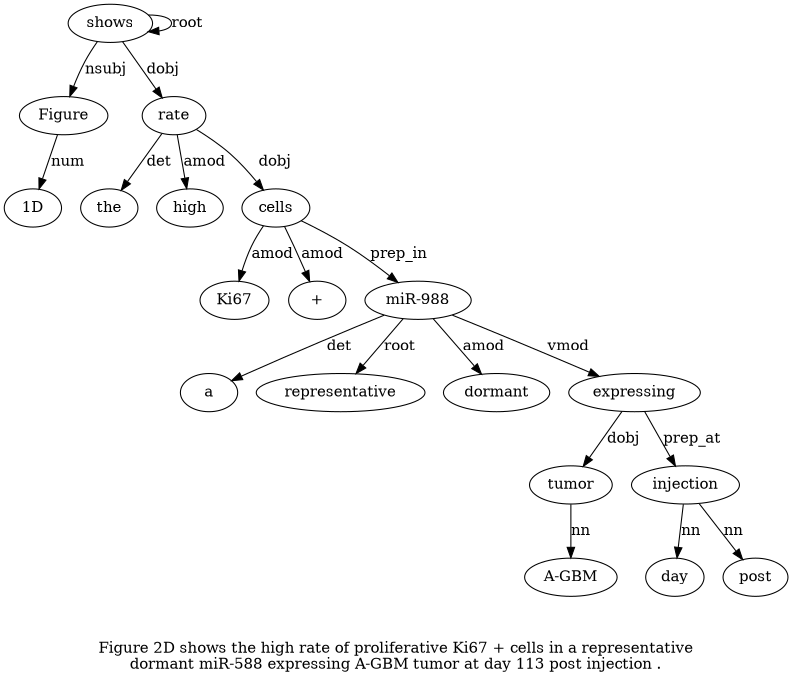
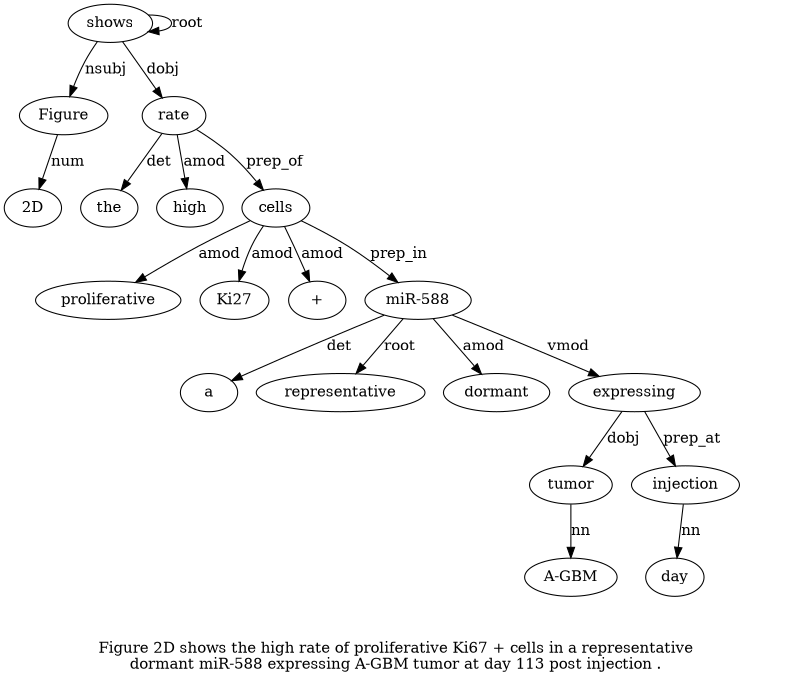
edge "rate" -> "cells": label "dobj" -> "prep_of"
node "1D": label "1D" -> "2D"
node "proliferative": added
node "Ki67": label "Ki67" -> "Ki27"
node "miR-988": label "miR-988" -> "miR-588"
node "post": removed
